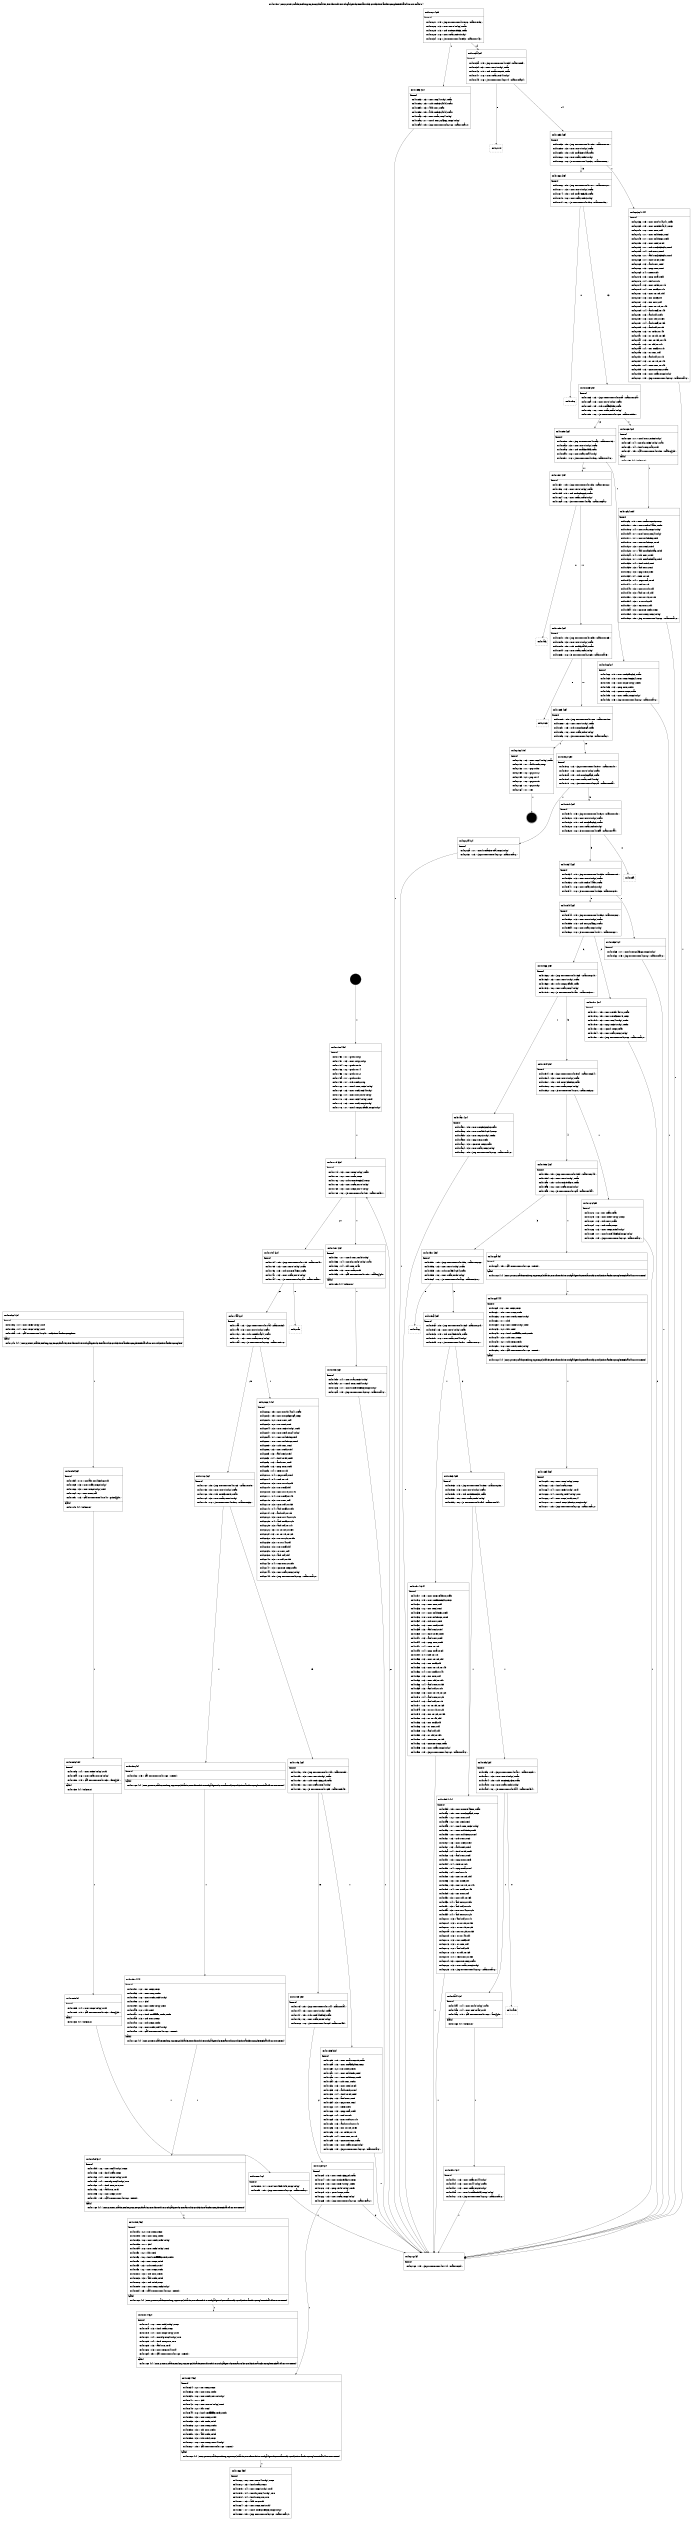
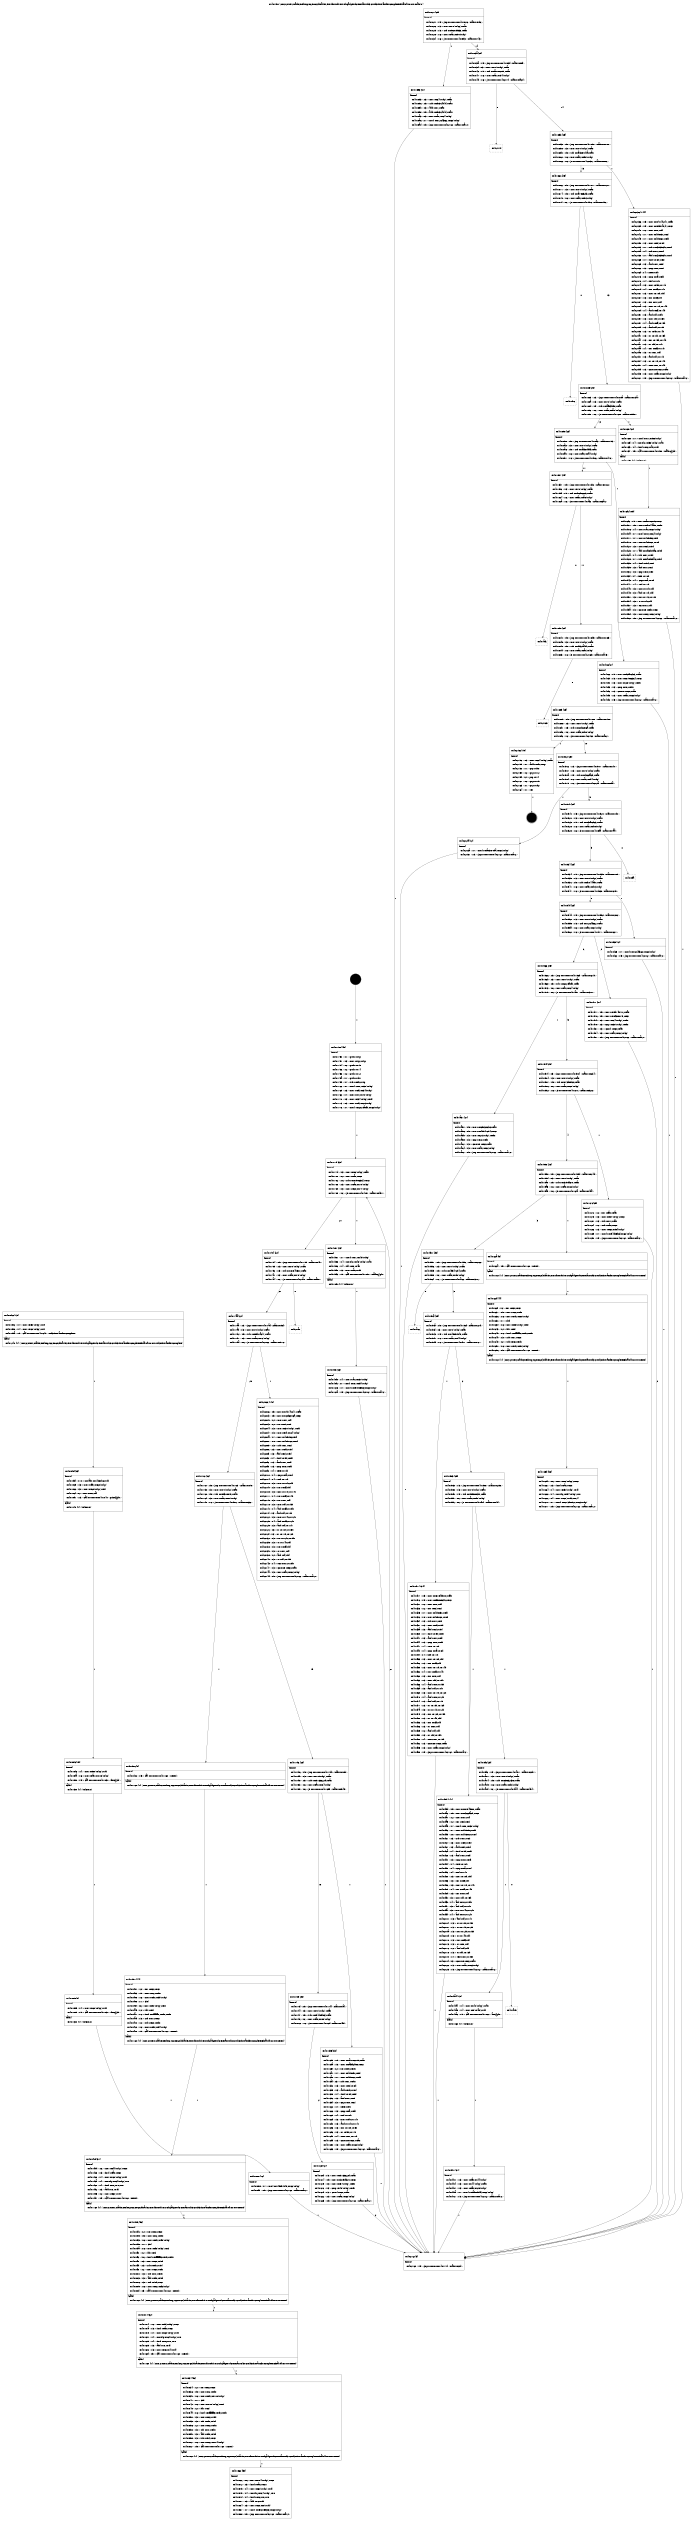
edge "0x4018d0 [25]" -> "0x4018e9 [25]": removed, label "11"
edge "0x401c0f [27]" -> "0x401e34 [56]": now "0x401e14 [32]" -> "0x401e34 [56]"
